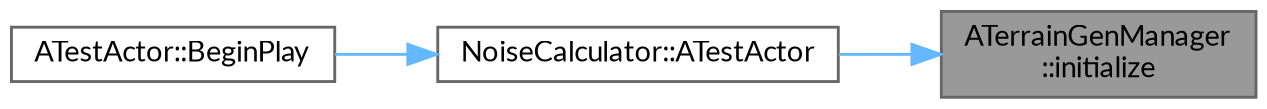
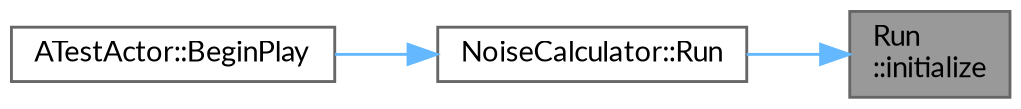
node "NoiseCalculator::ATestActor": label "NoiseCalculator::ATestActor" -> "NoiseCalculator::Run"
node "ATerrainGenManager ::initialize": label "ATerrainGenManager ::initialize" -> "Run ::initialize"
